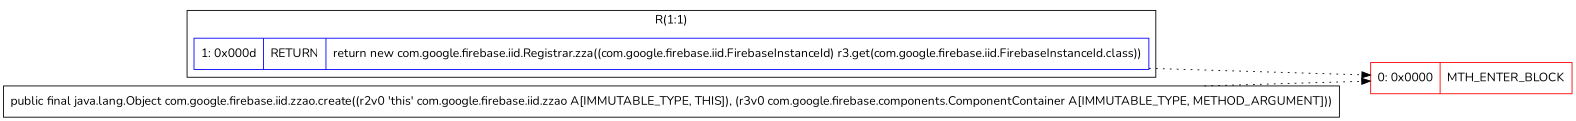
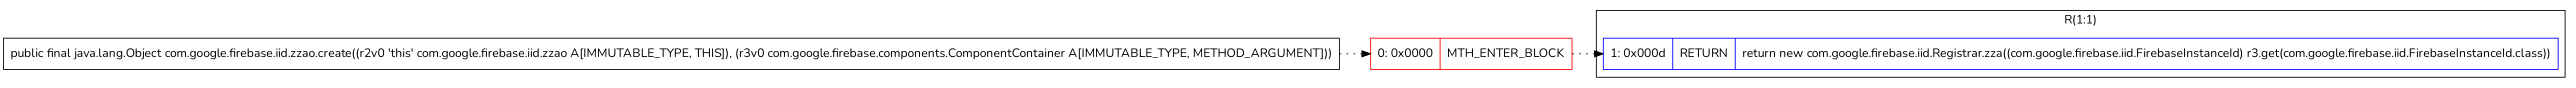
edge "1: 0x000d" -> "0: 0x0000": reversed
